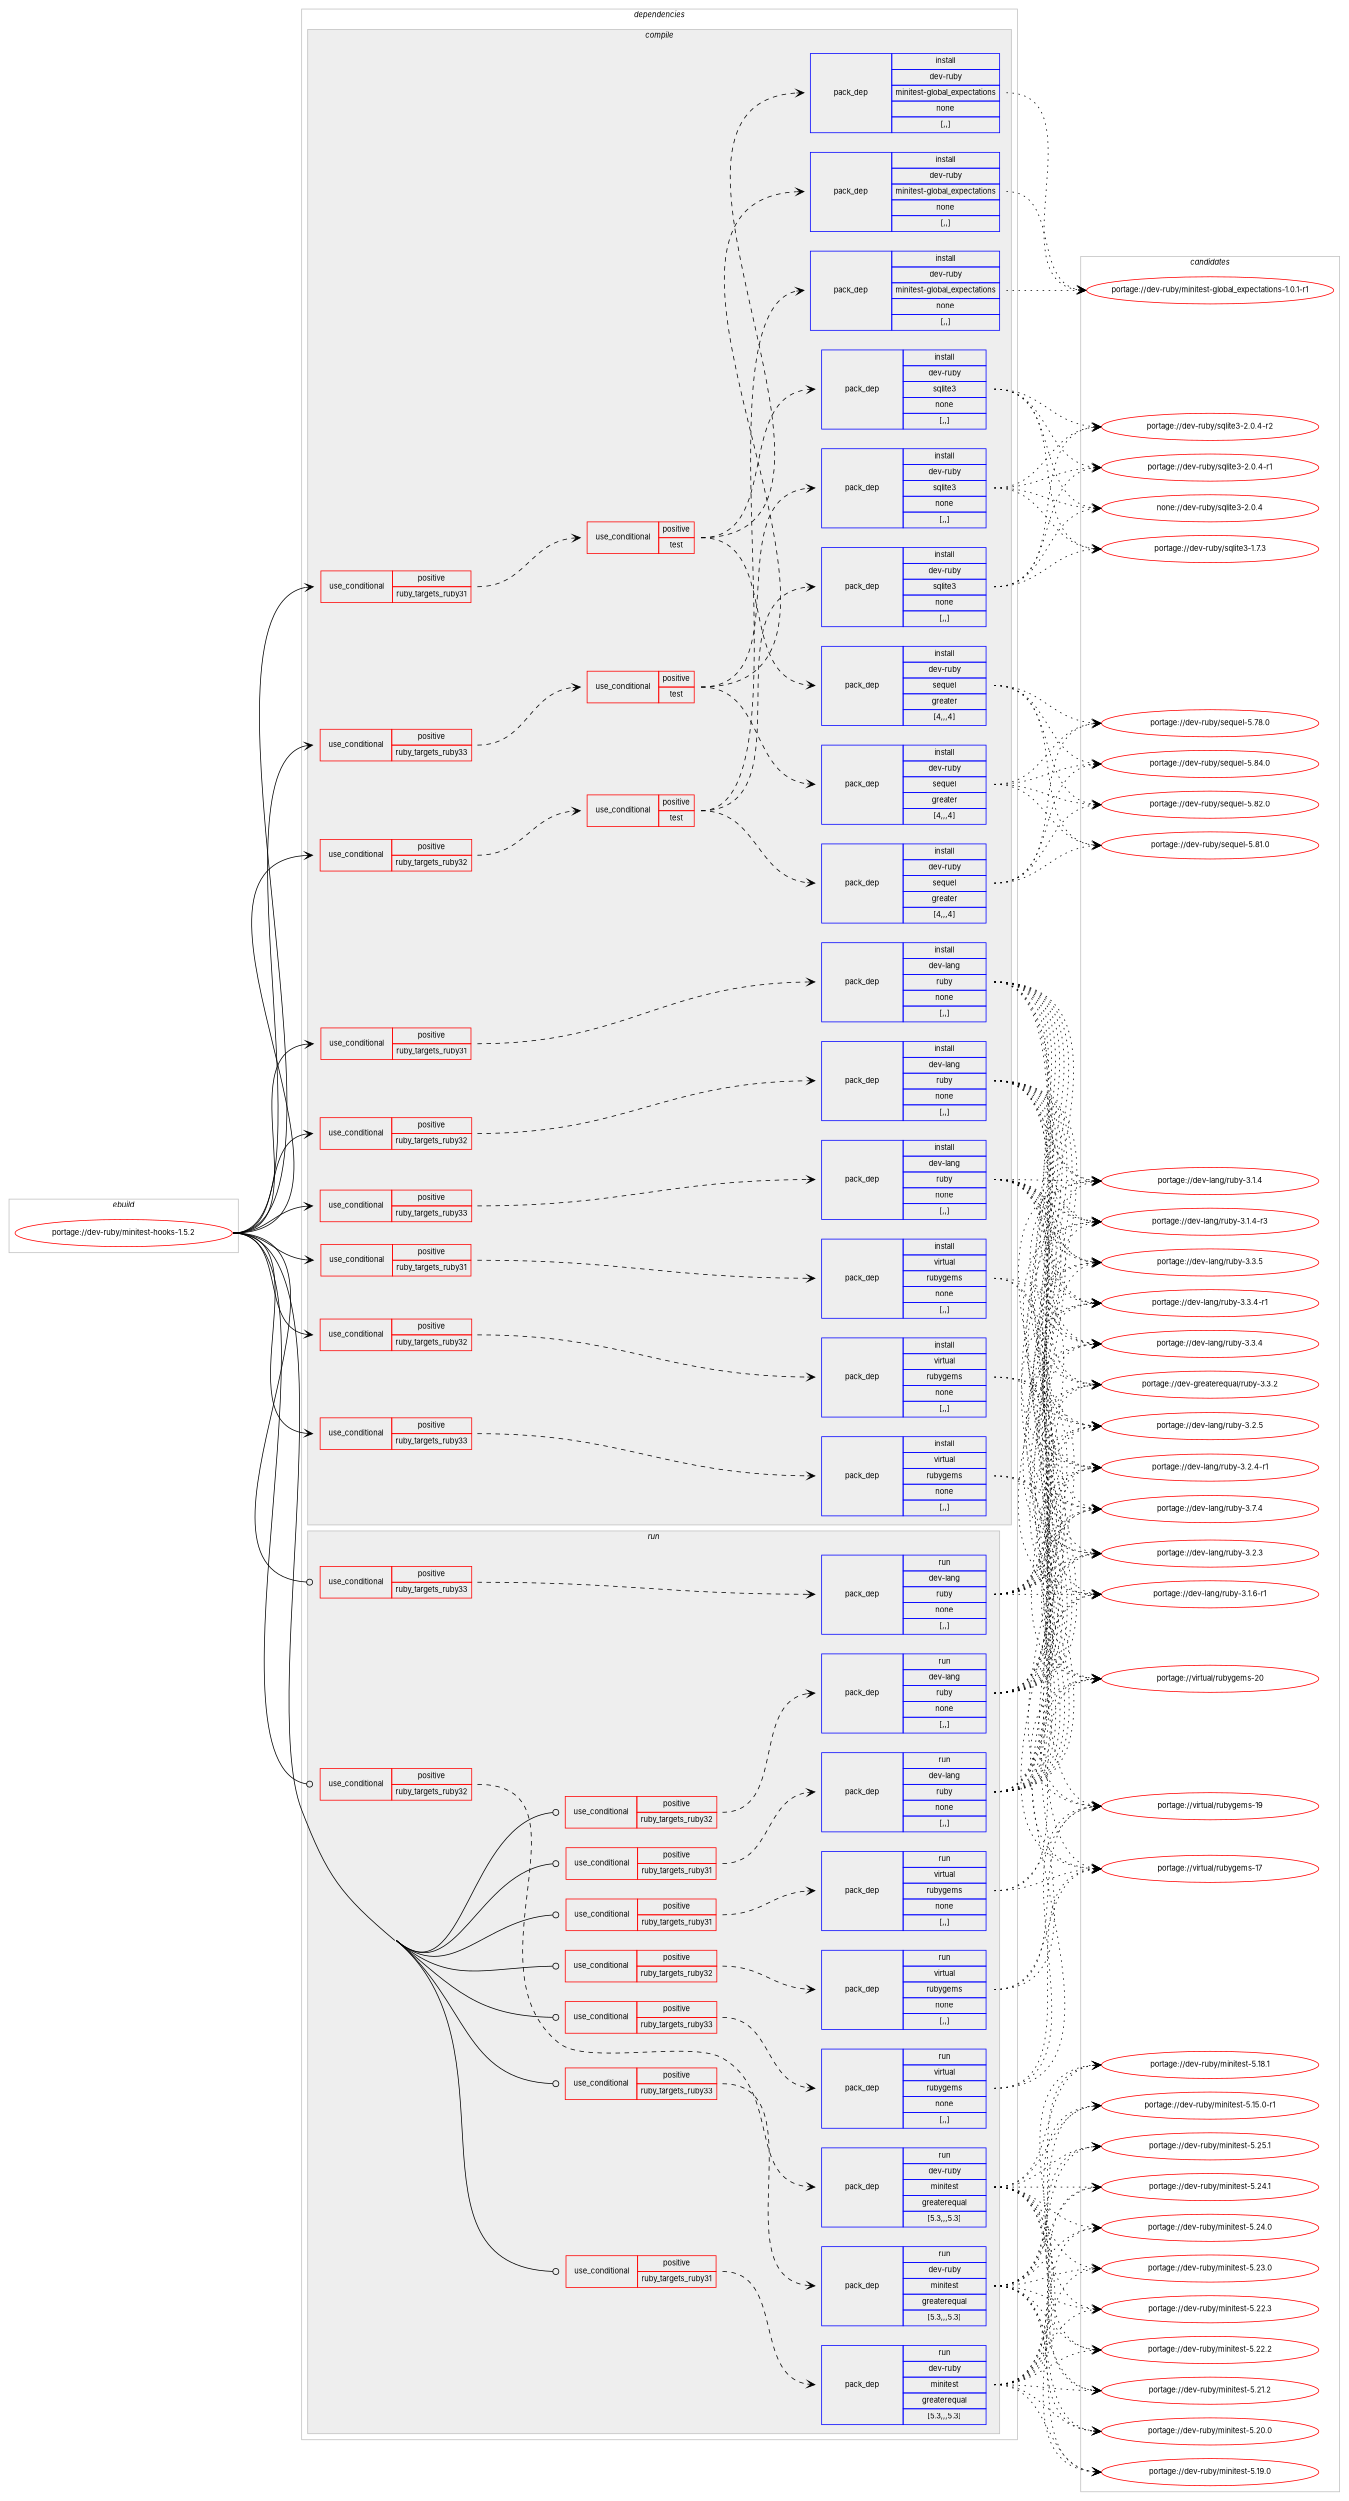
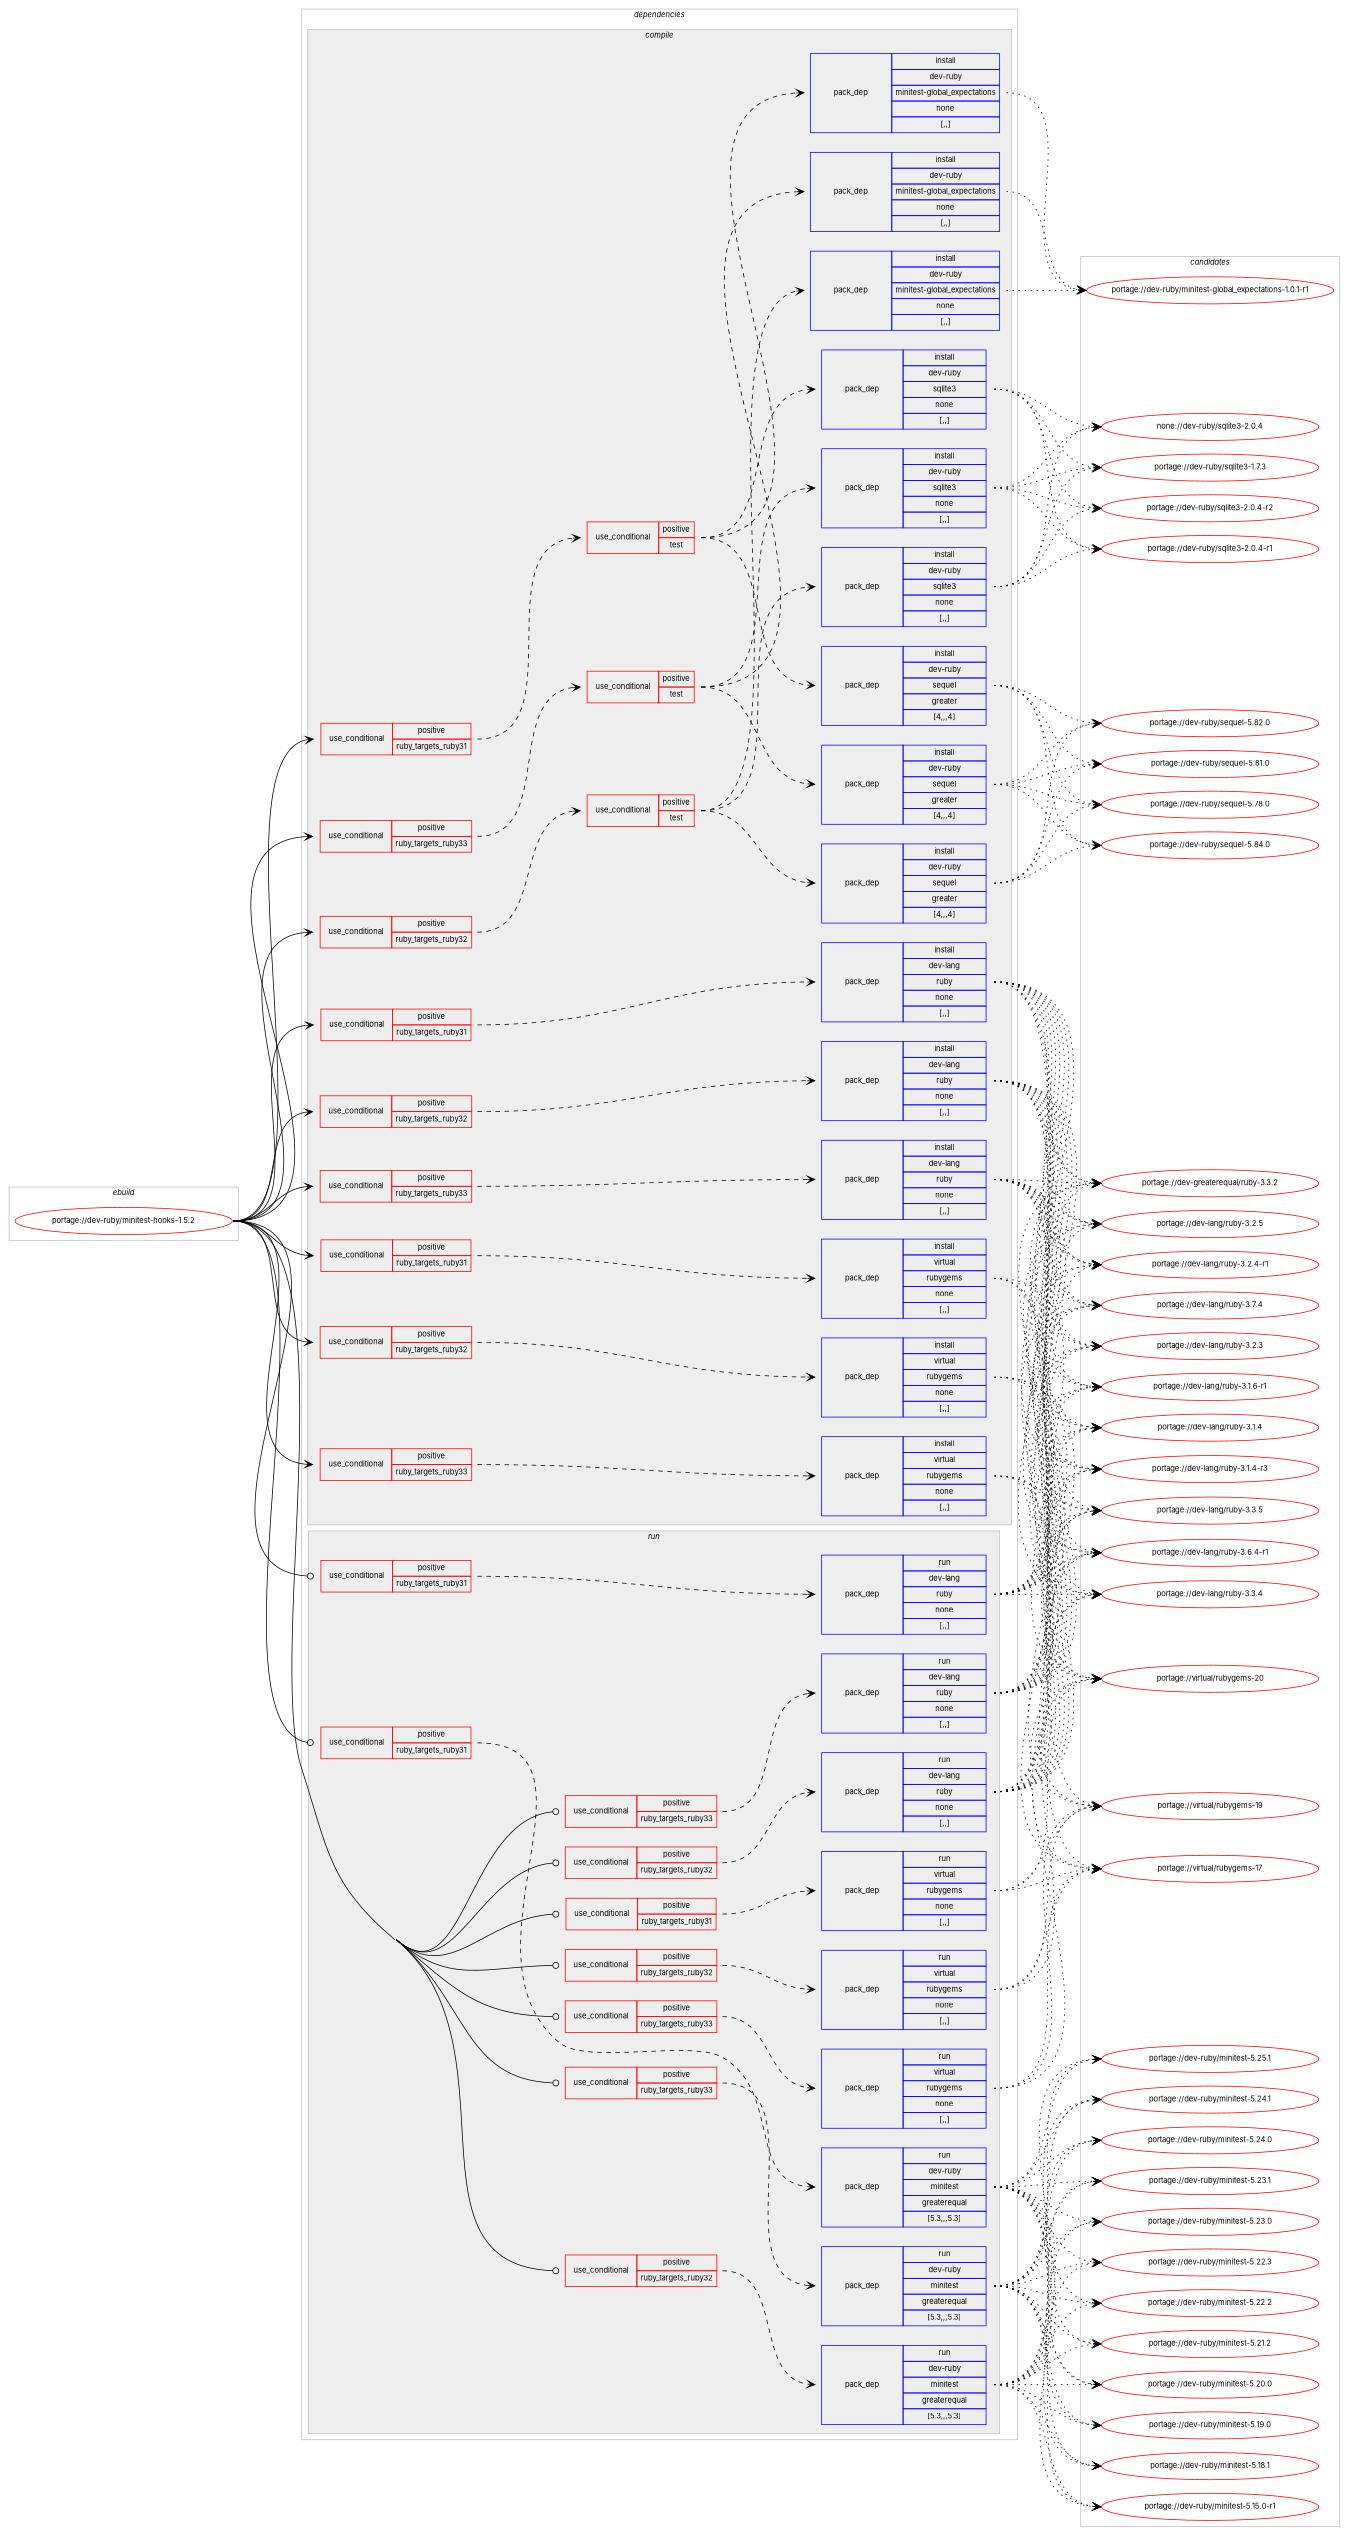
node "portage://dev-lang/ruby-3.3.4-r1": label "portage://dev-lang/ruby-3.3.4-r1" -> "portage://dev-lang/ruby-3.6.4-r1"
node "portage://dev-ruby/minitest-5.23.1": added
